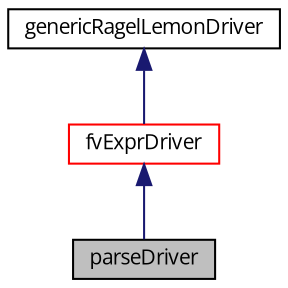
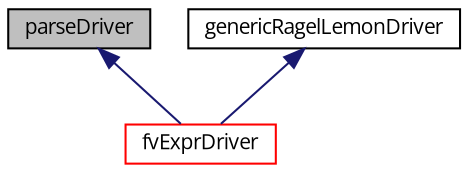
edge "parseDriver" -> "fvExprDriver": reversed
